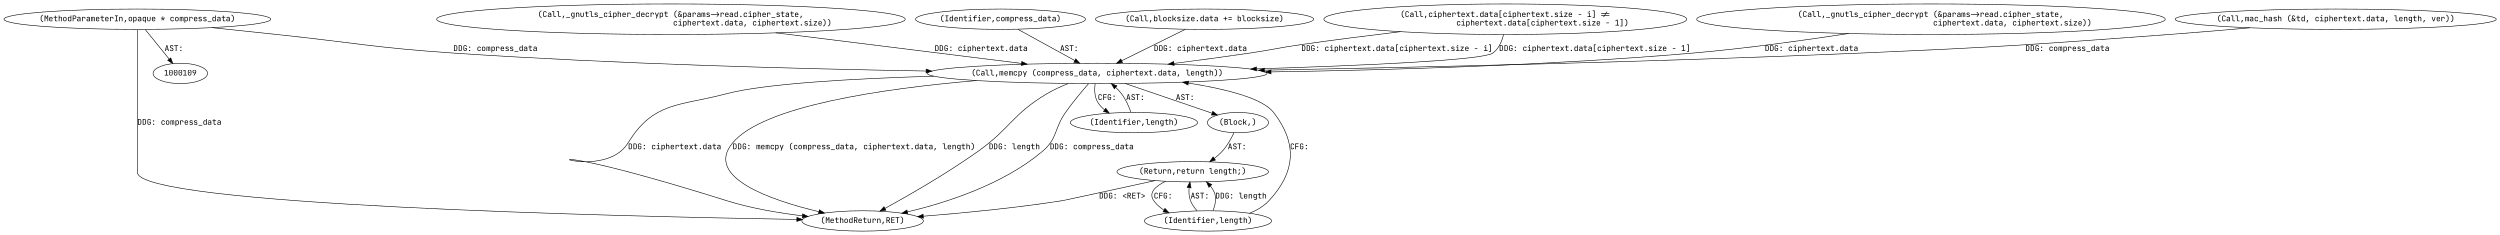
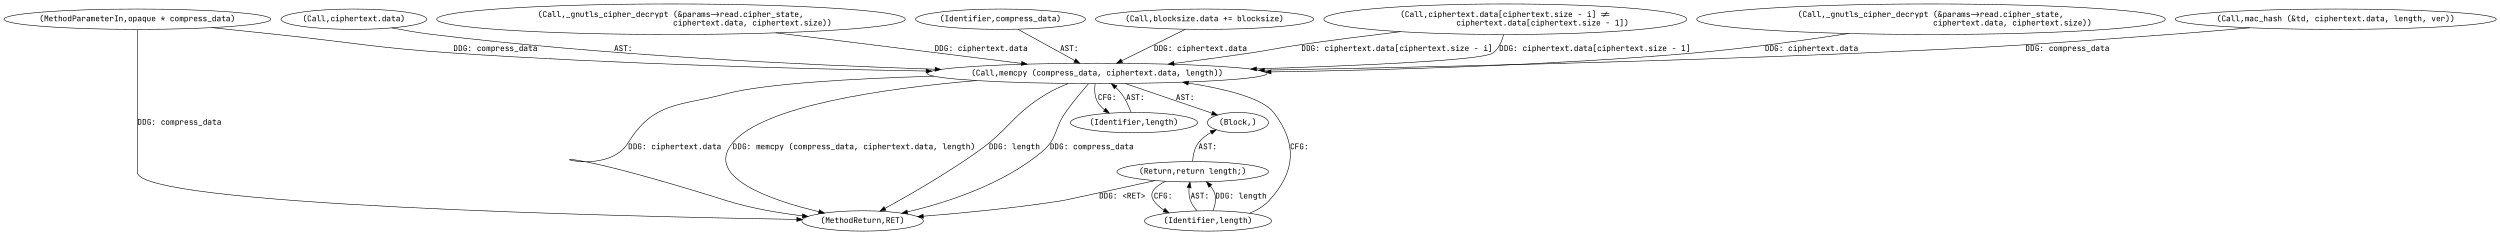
node "(Call,ciphertext.data)": added
node "1000109": removed
edge "(Block,)" -> "(Return,return length;)": reversed
